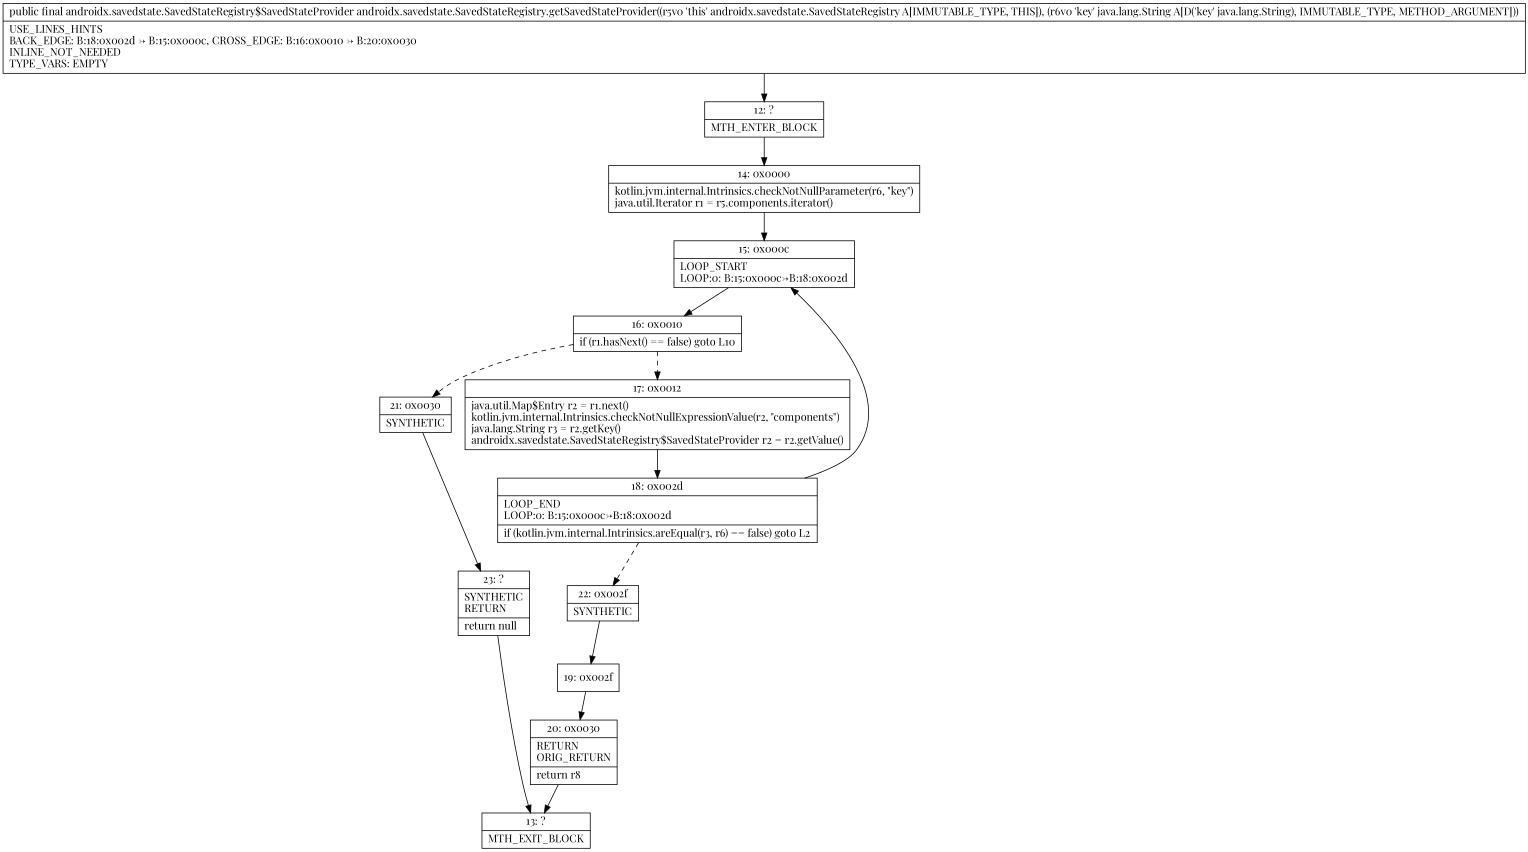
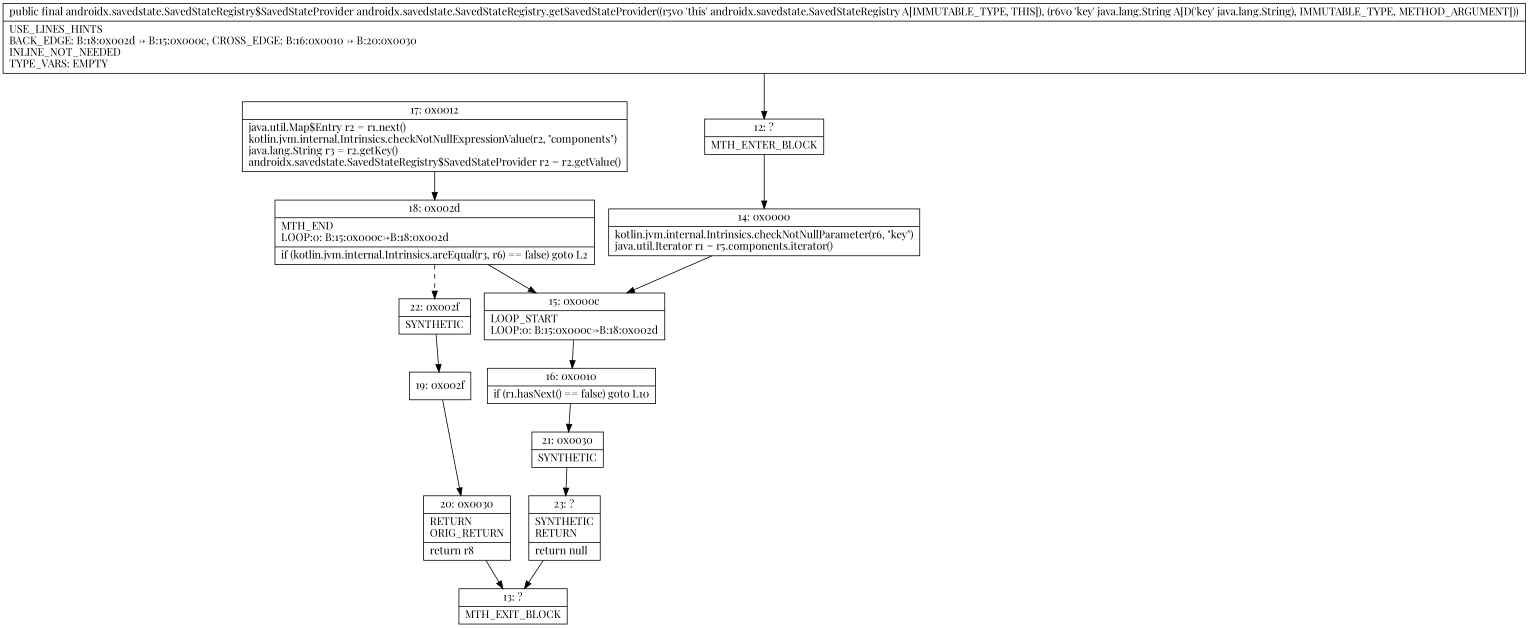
edge "16: 0x0010" -> "21: 0x0030": style dashed -> solid
edge "16: 0x0010" -> "17: 0x0012": removed
node "18: 0x002d": text "LOOP_END" -> "MTH_END"
